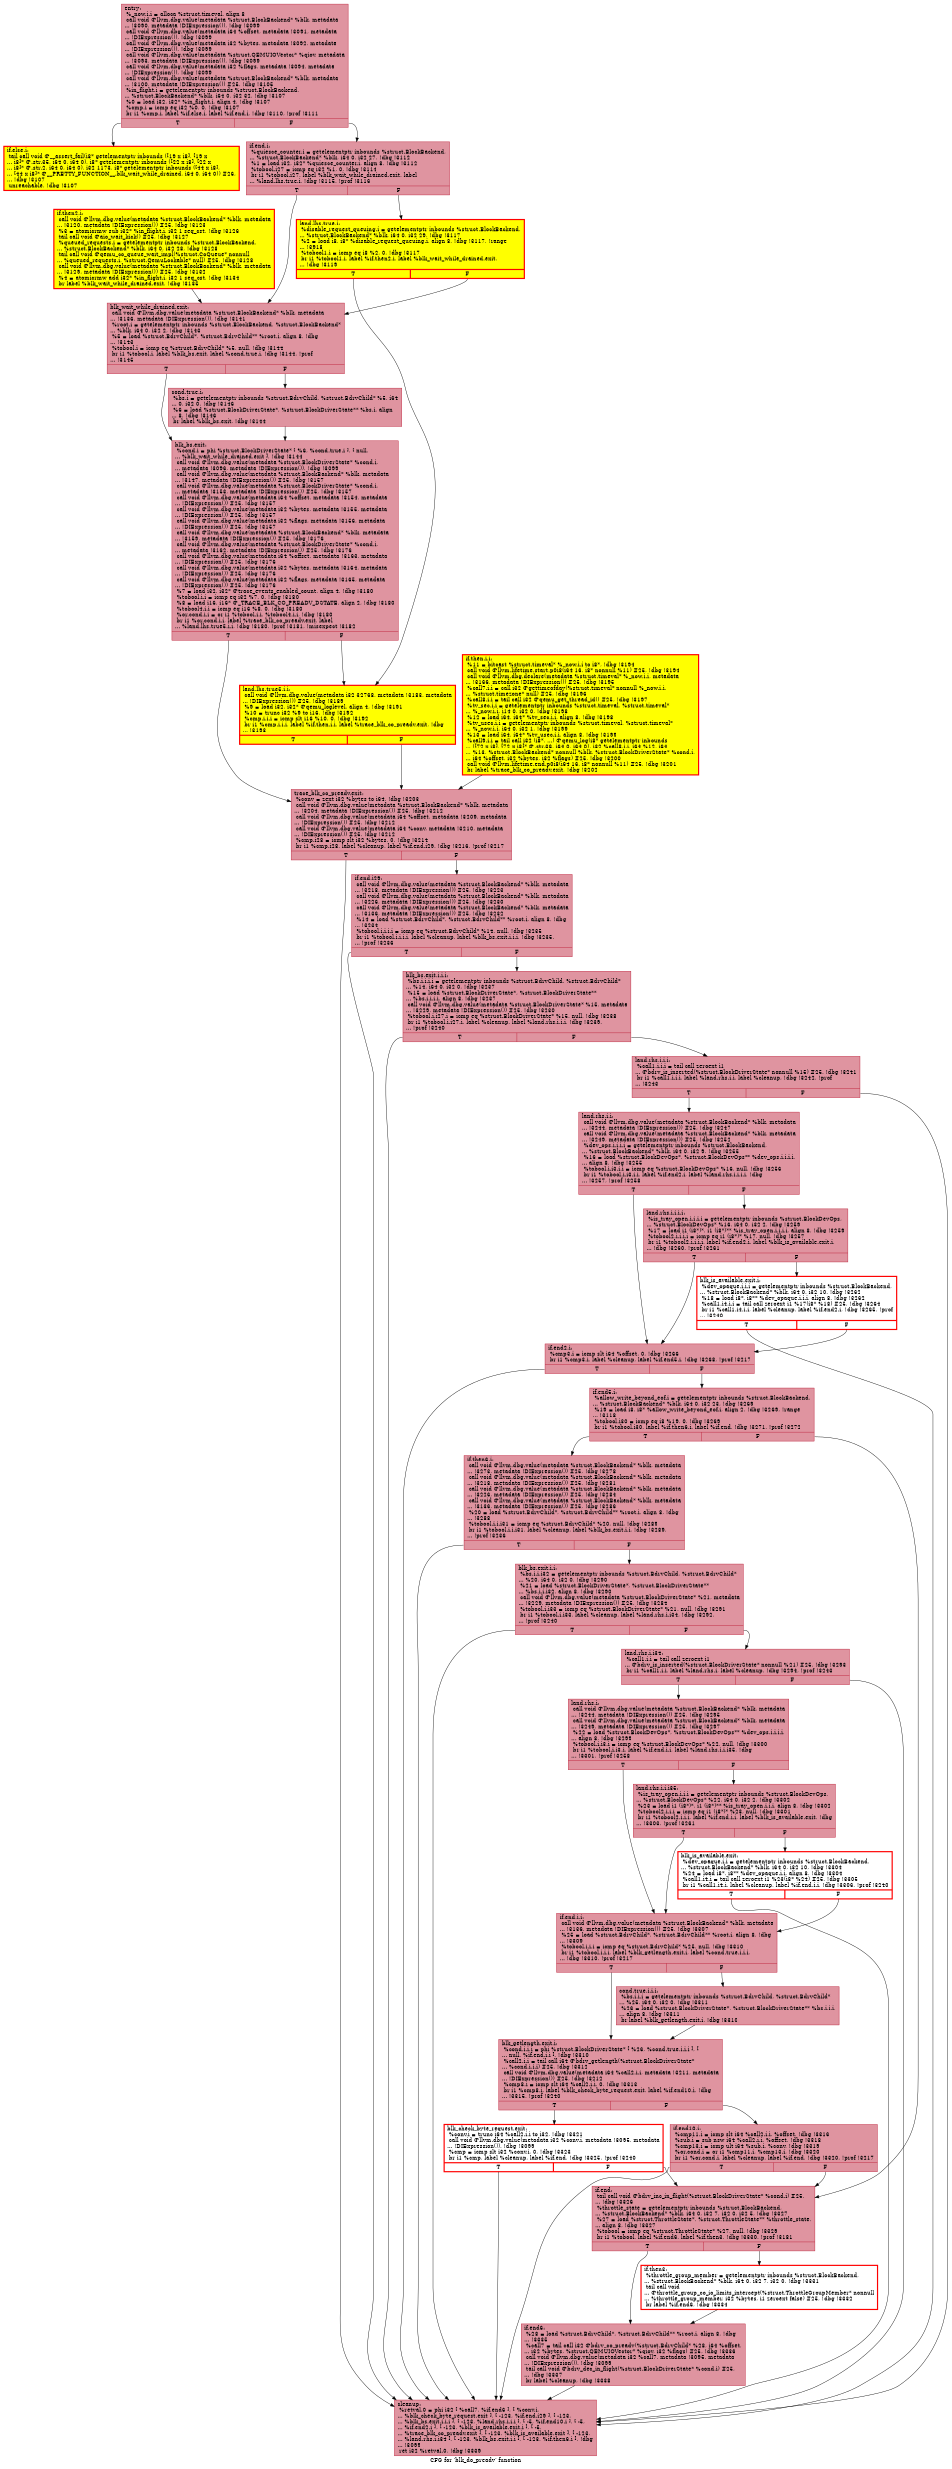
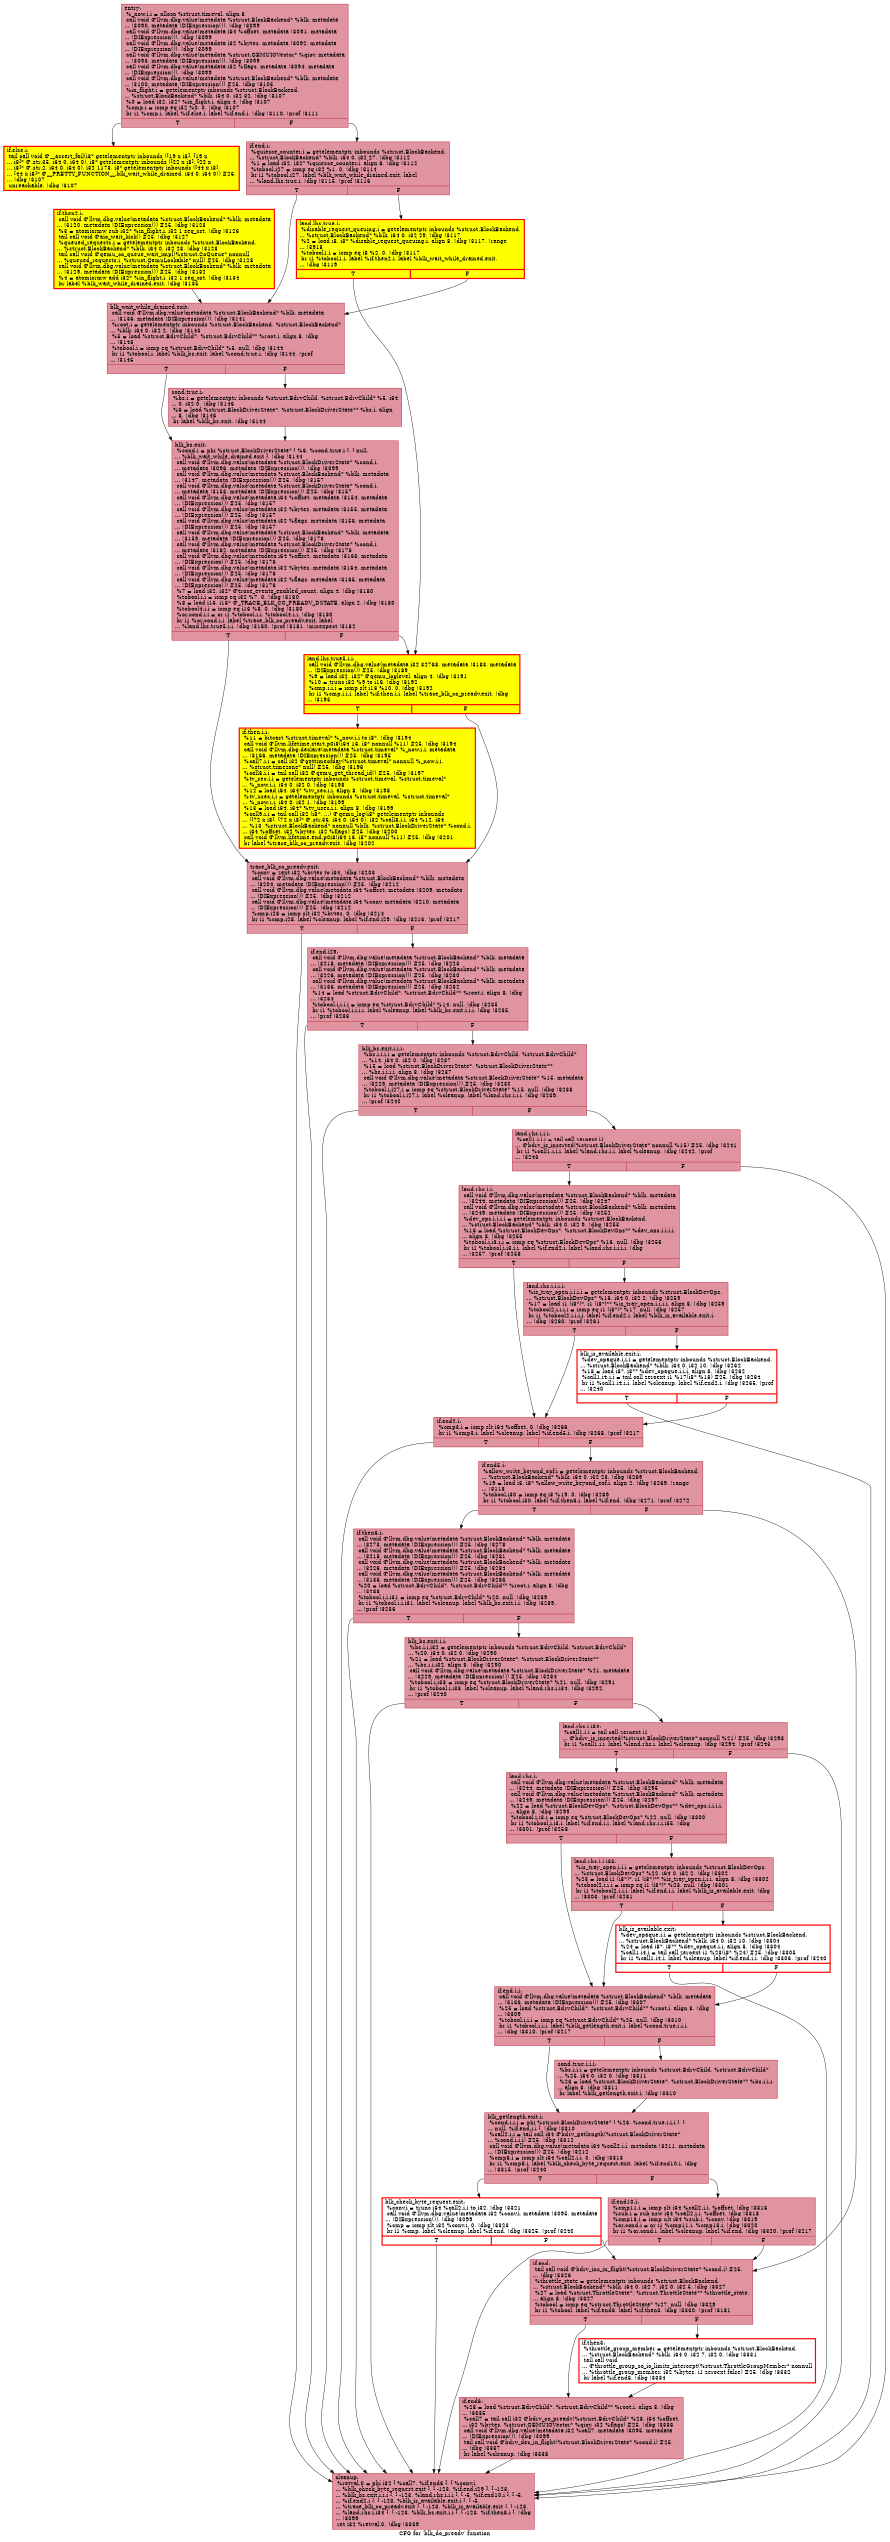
node "if.then.i.i:": text "... %_now.i.i, i14 0, i32 0, !dbg !3198" -> "... %_now.i.i, i64 0, i32 0, !dbg !3198"
edge "land.lhs.true5.i.i:" -> "if.then.i.i:": added
